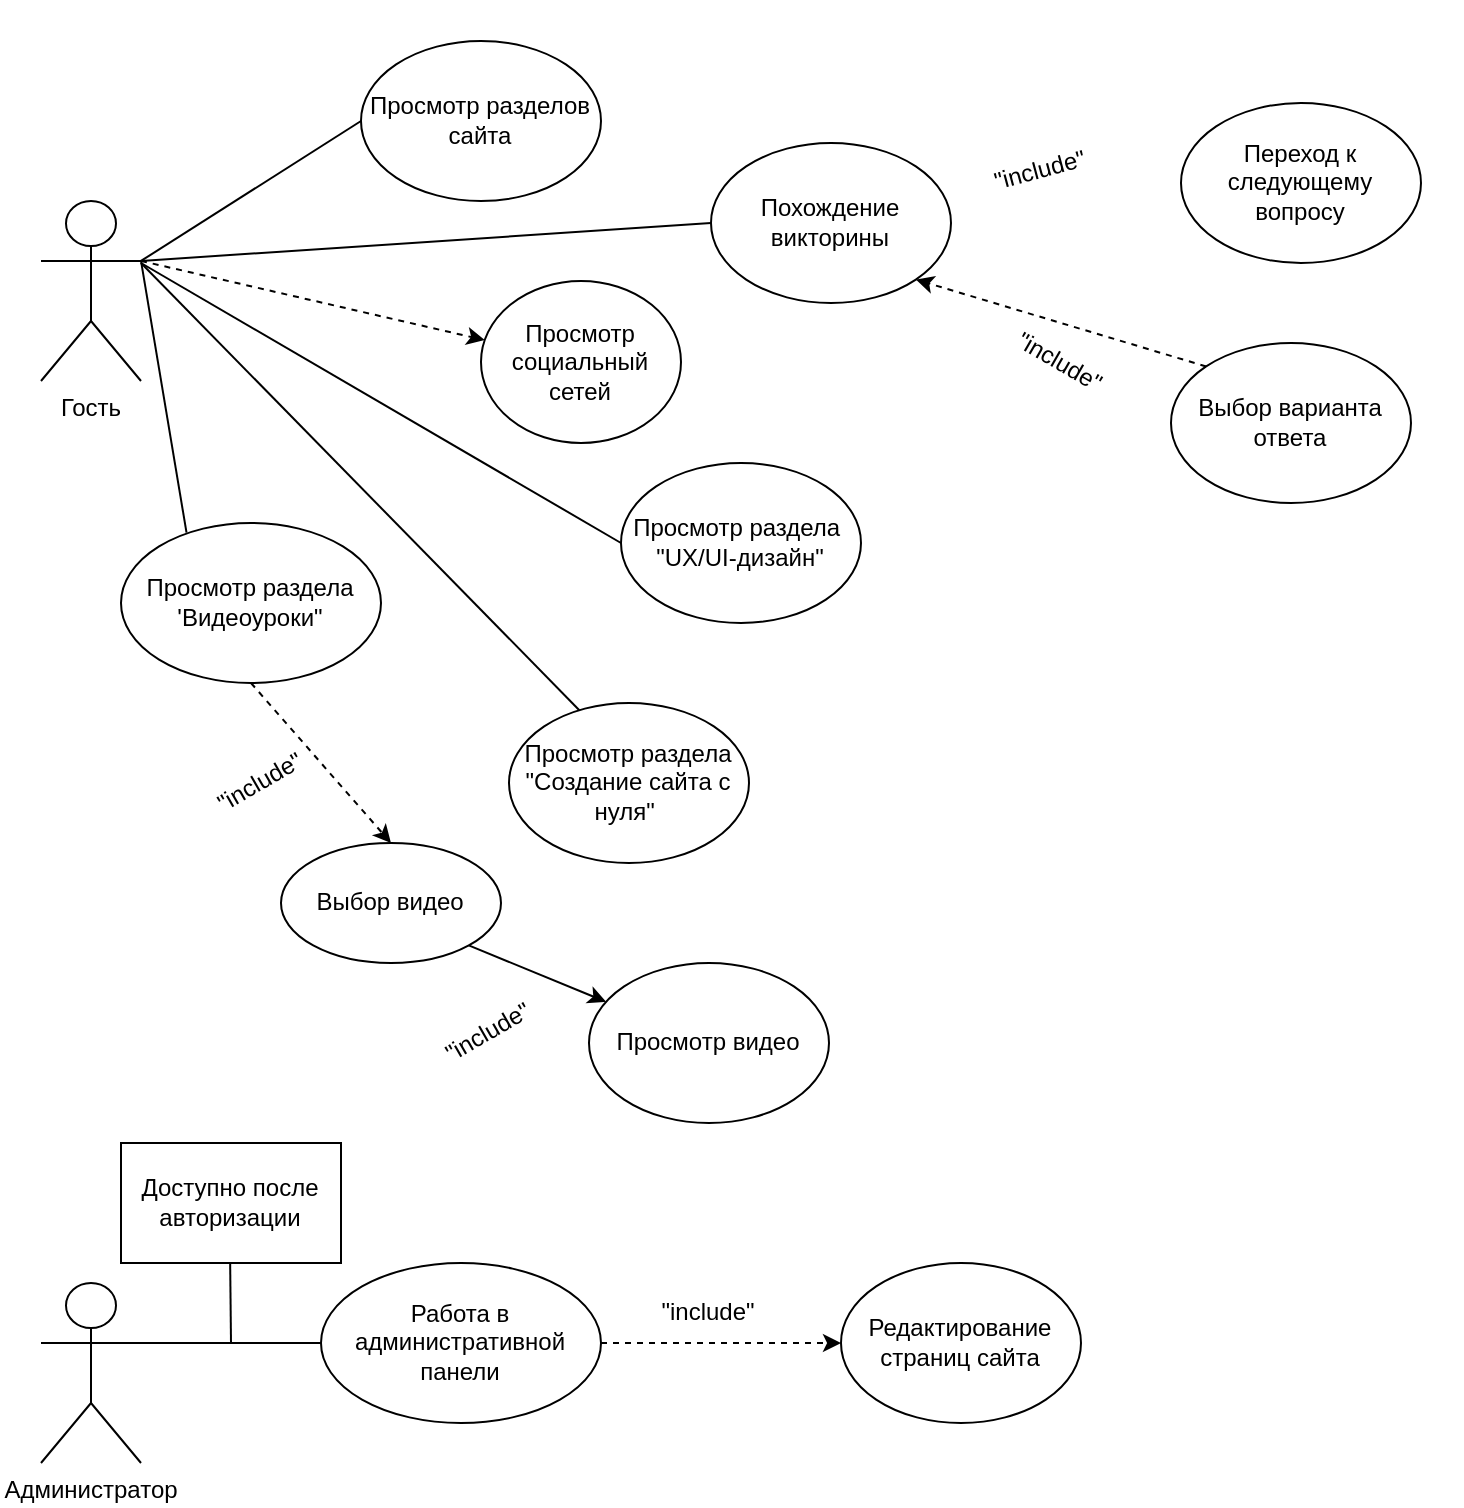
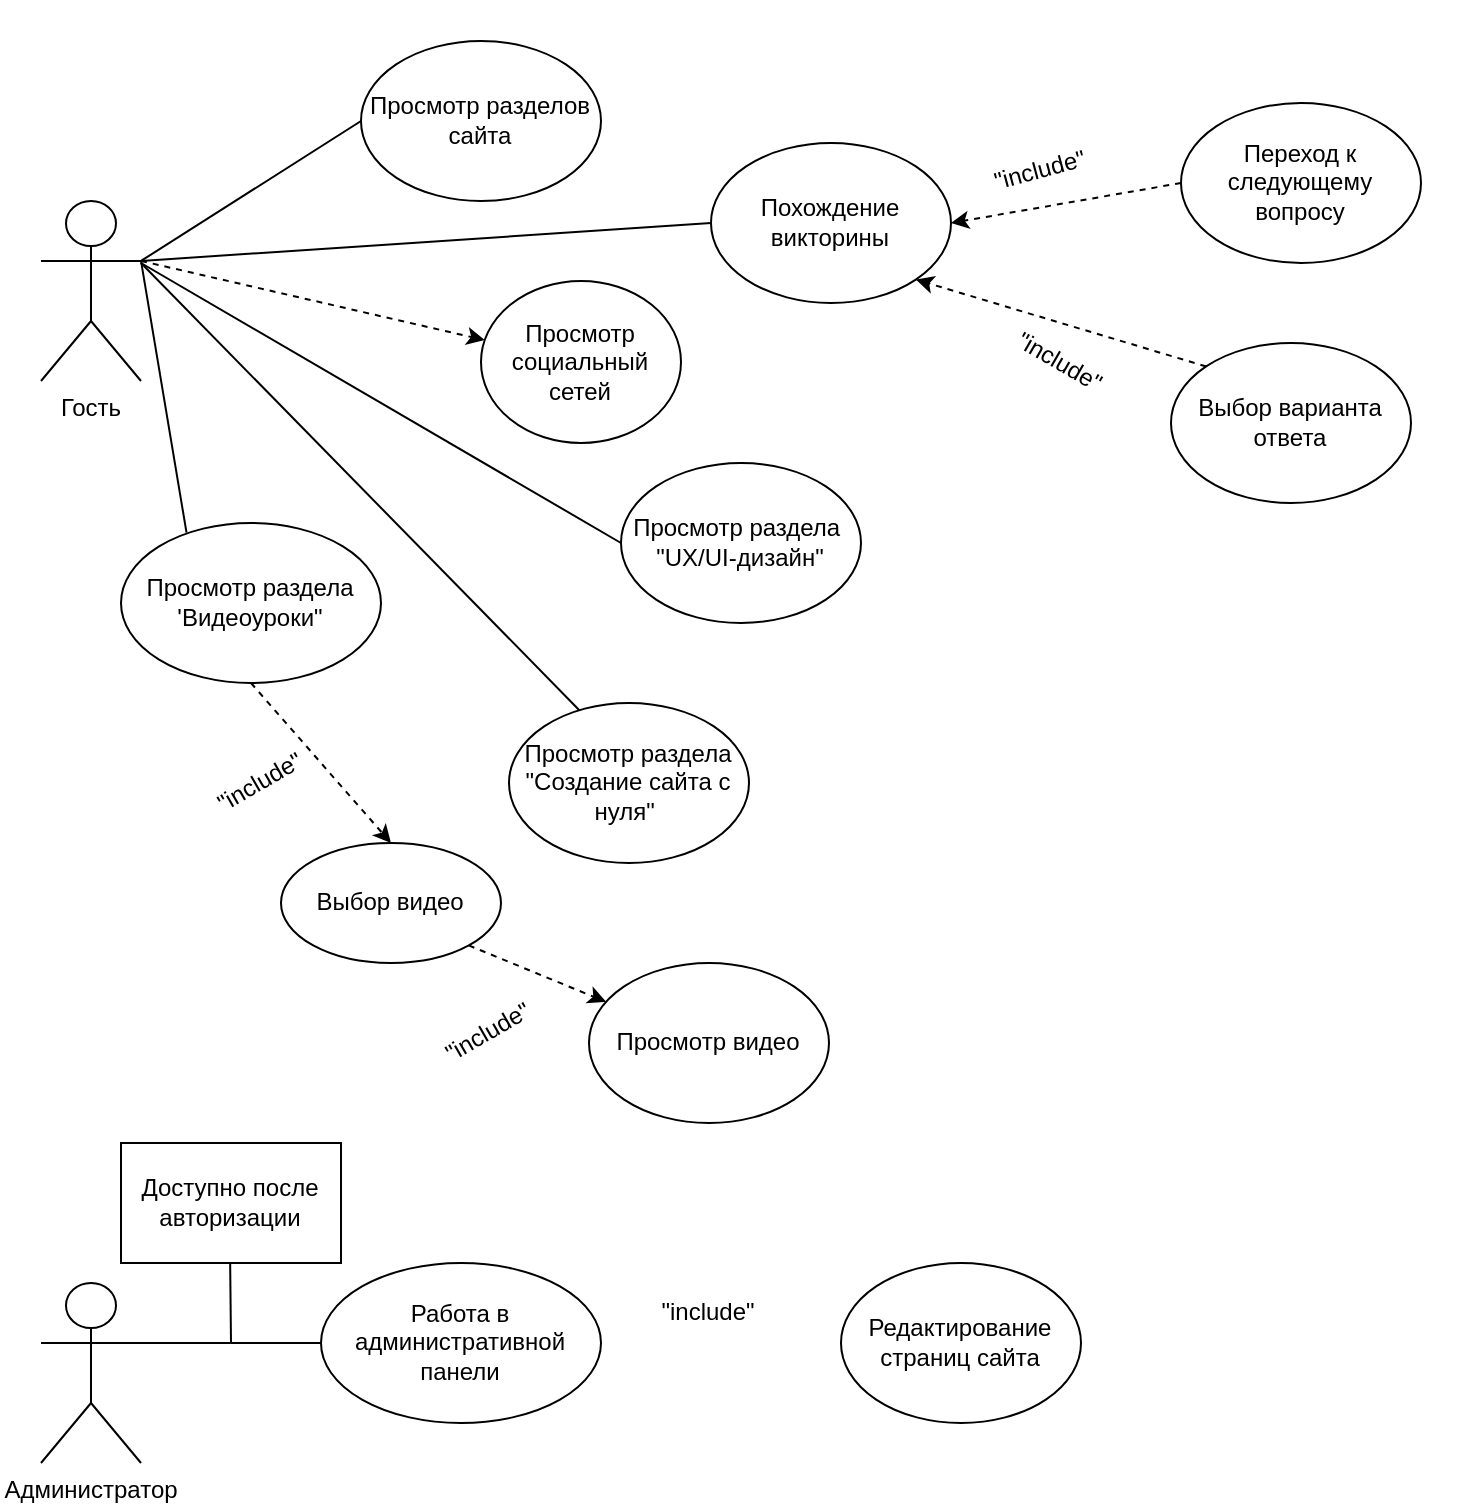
edge "Переход к следующему вопросу" -> "Похождение викторины": added
edge "Выбор видео" -> "Просмотр видео": style solid -> dashed
edge "Работа в административной панели" -> "Редактирование страниц сайта": removed
